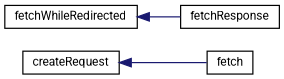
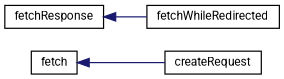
edge "fetchResponse" -> "fetchWhileRedirected": reversed
edge "fetch" -> "createRequest": reversed
